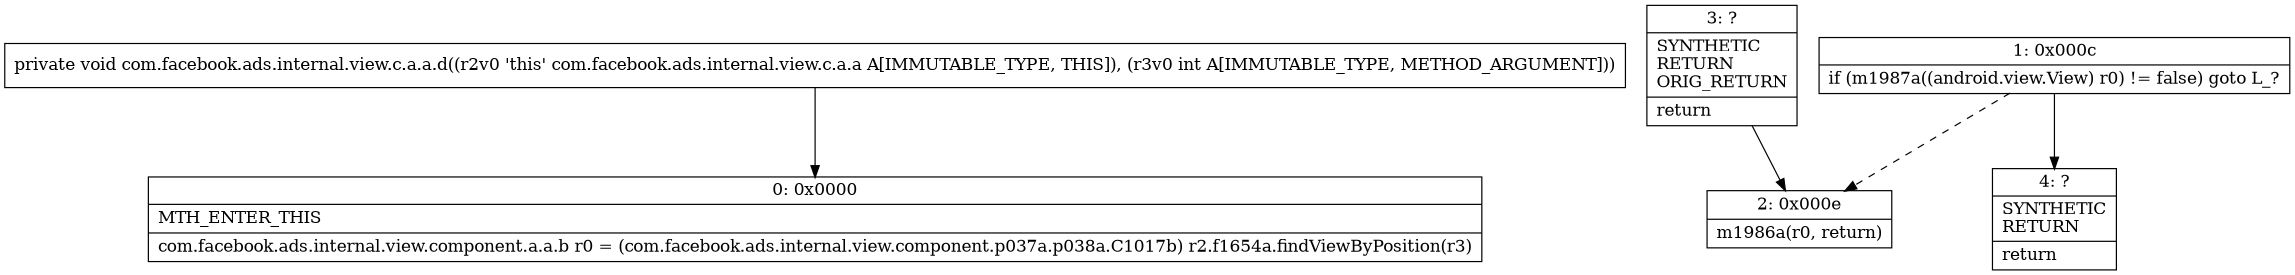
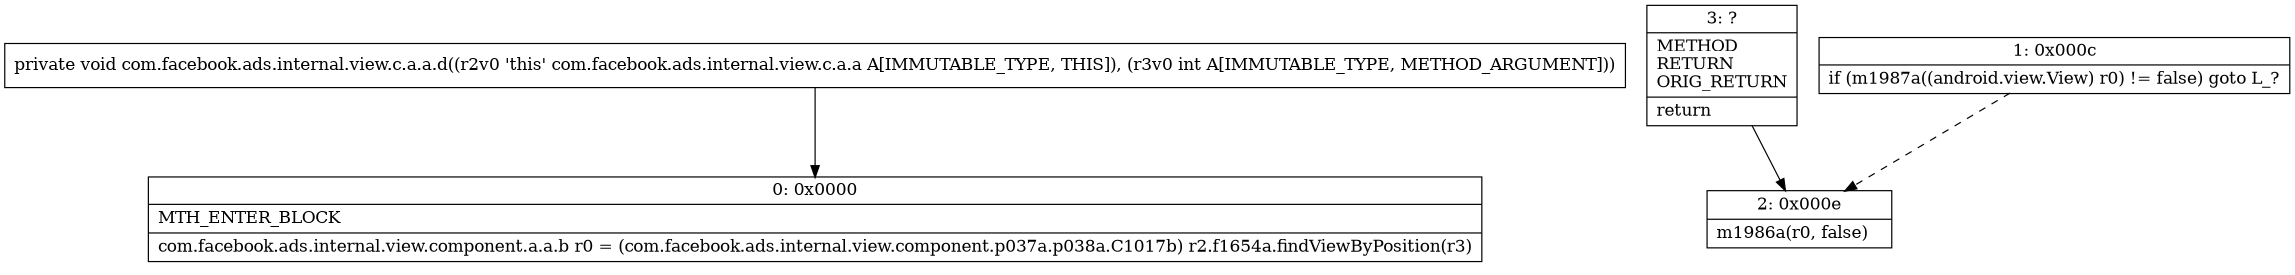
node "3: ?": text "SYNTHETIC" -> "METHOD"
node "0: 0x0000": text "MTH_ENTER_THIS" -> "MTH_ENTER_BLOCK"
node "4: ?": removed
node "2: 0x000e": text "m1986a(r0, return)" -> "m1986a(r0, false)"
